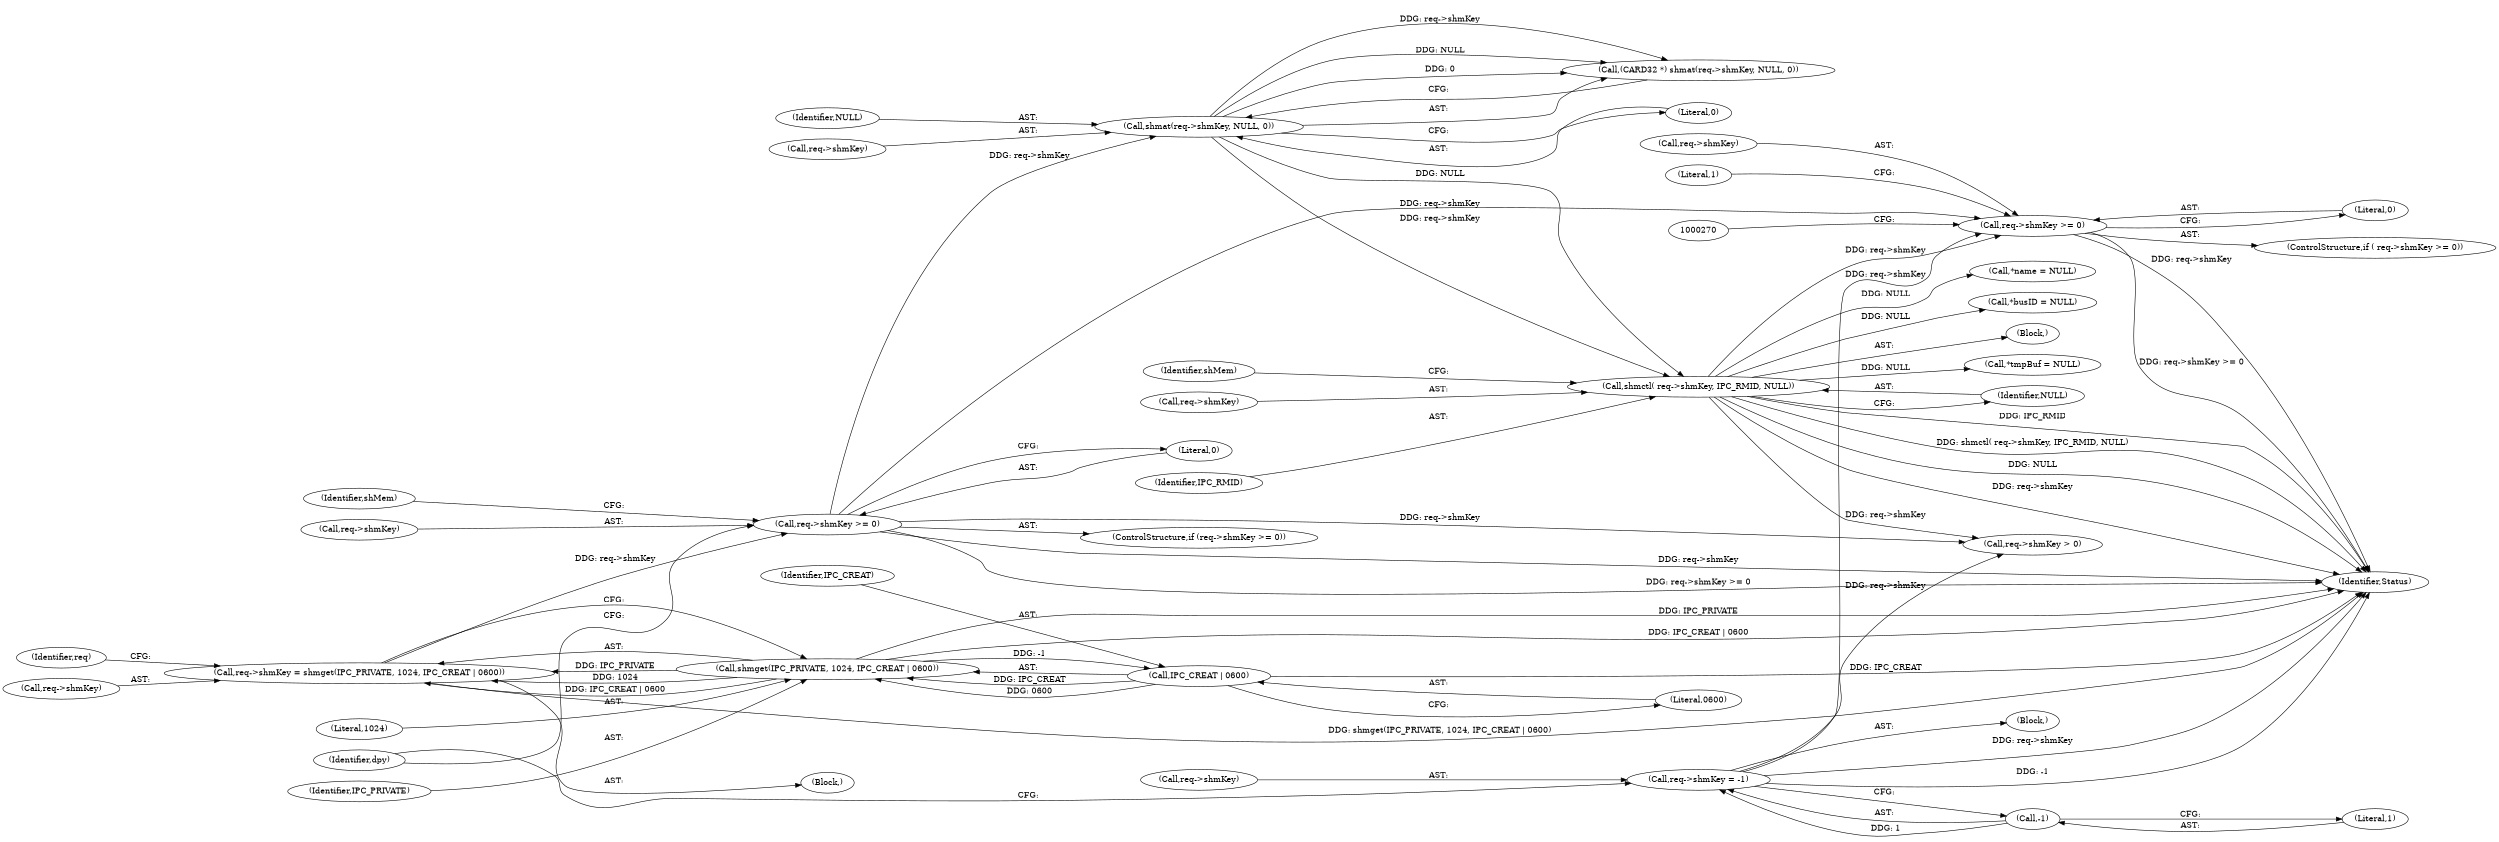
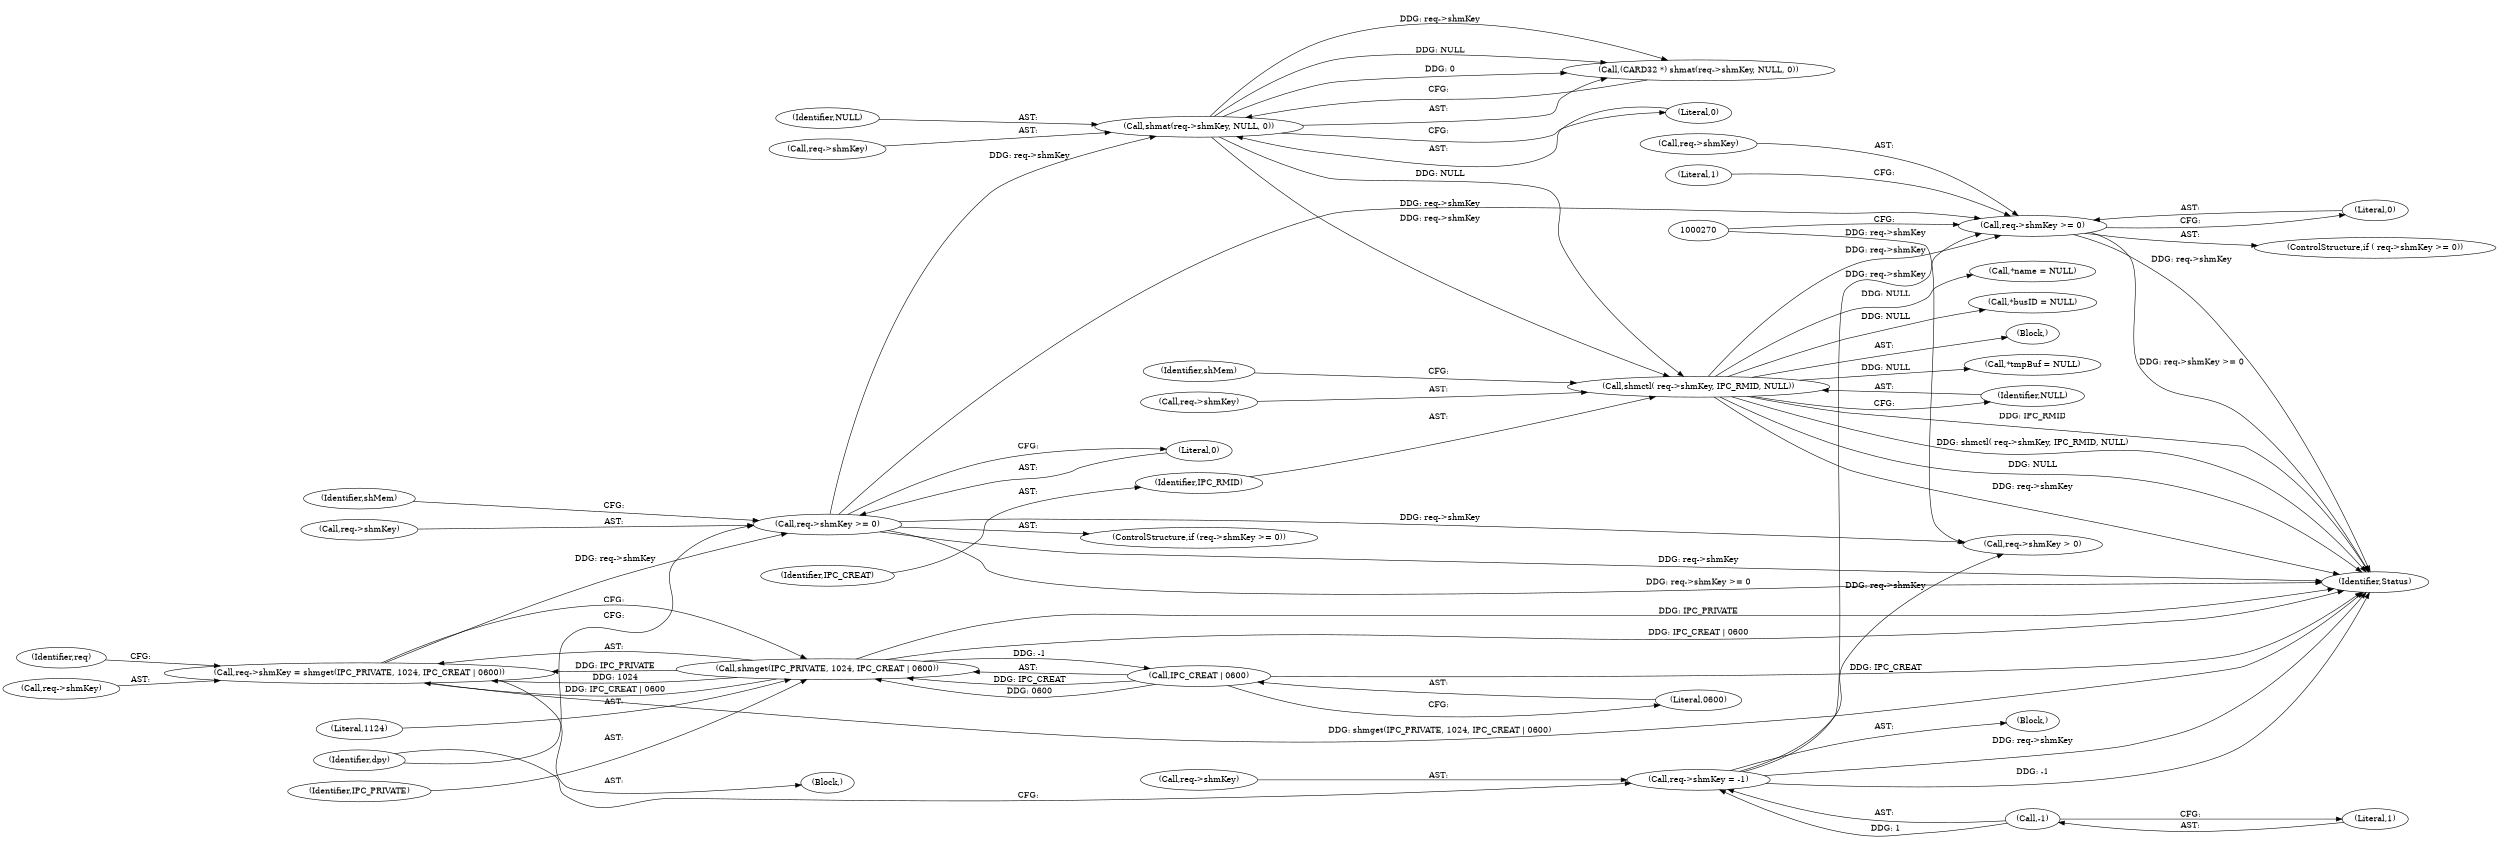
edge "(Call,shmctl( req->shmKey, IPC_RMID, NULL))" -> "(Call,req->shmKey > 0)": now "1000270" -> "(Call,req->shmKey > 0)"
edge "(Identifier,IPC_CREAT)" -> "(Call,IPC_CREAT | 0600)": now "(Identifier,IPC_CREAT)" -> "(Identifier,IPC_RMID)"
node "(Literal,1024)": label "(Literal,1024)" -> "(Literal,1124)"
edge "(Call,req->shmKey = -1)" -> "(Call,-1)": removed, label "CFG:"
